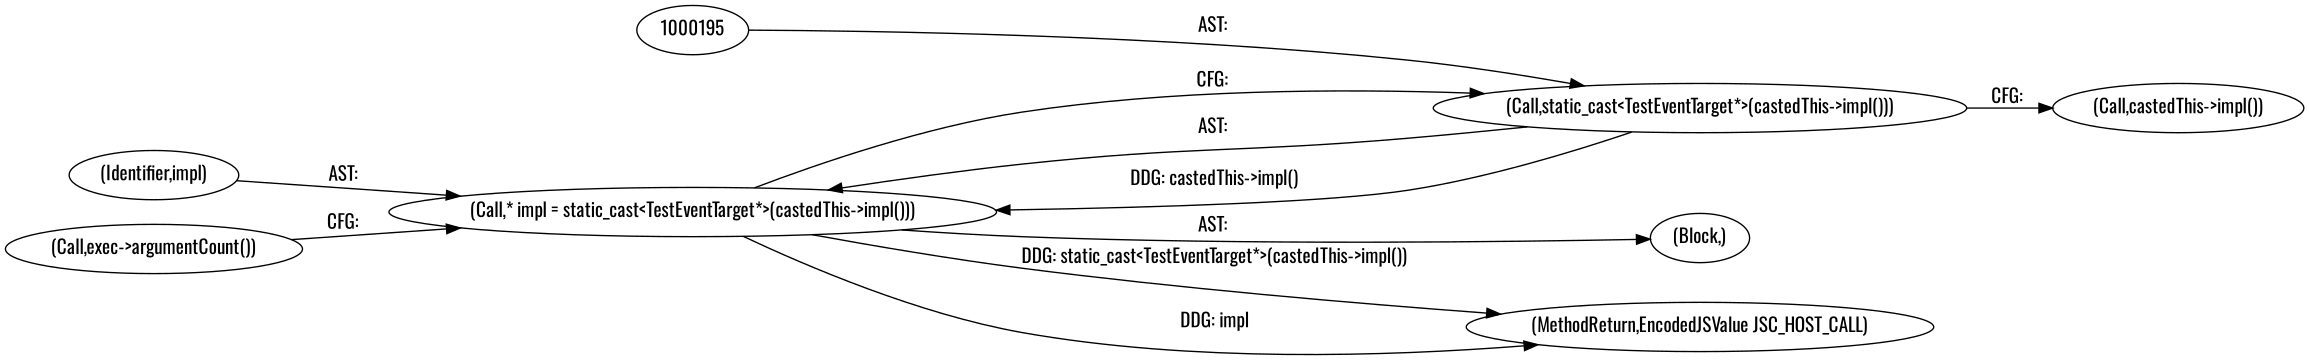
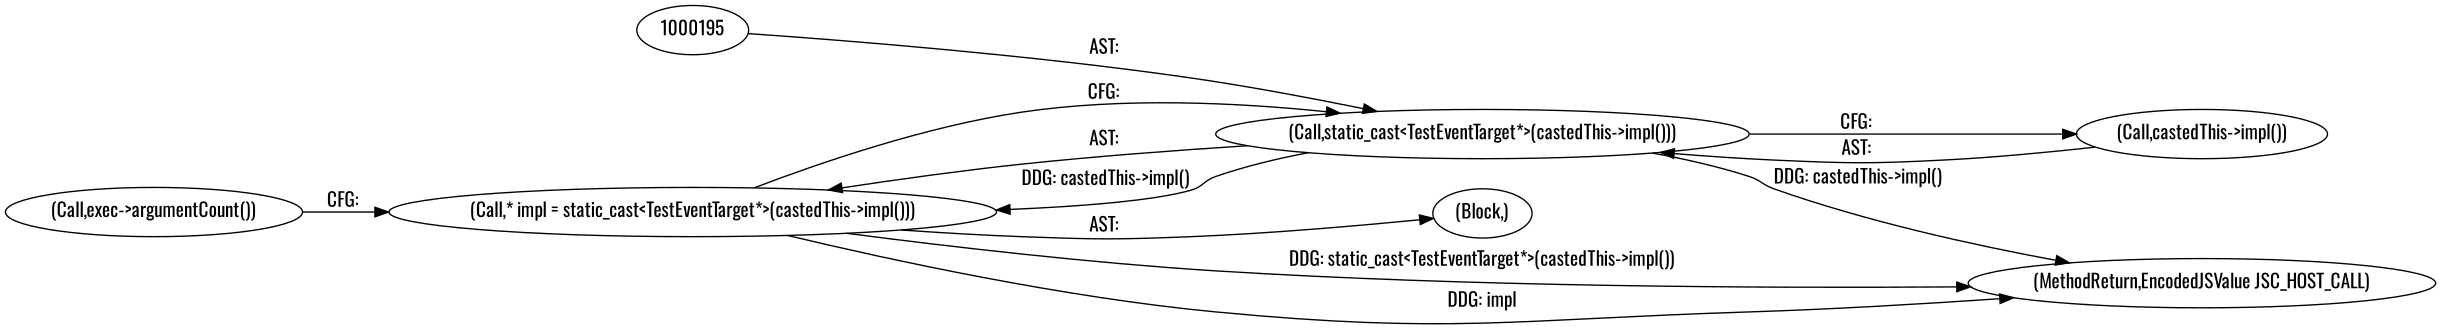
edge "(Call,castedThis->impl())" -> "(Call,static_cast<TestEventTarget*>(castedThis->impl()))": added, label "AST:"
node "(Identifier,impl)": removed
edge "(Call,static_cast<TestEventTarget*>(castedThis->impl()))" -> "(MethodReturn,EncodedJSValue JSC_HOST_CALL)": added, label "DDG: castedThis->impl()"
